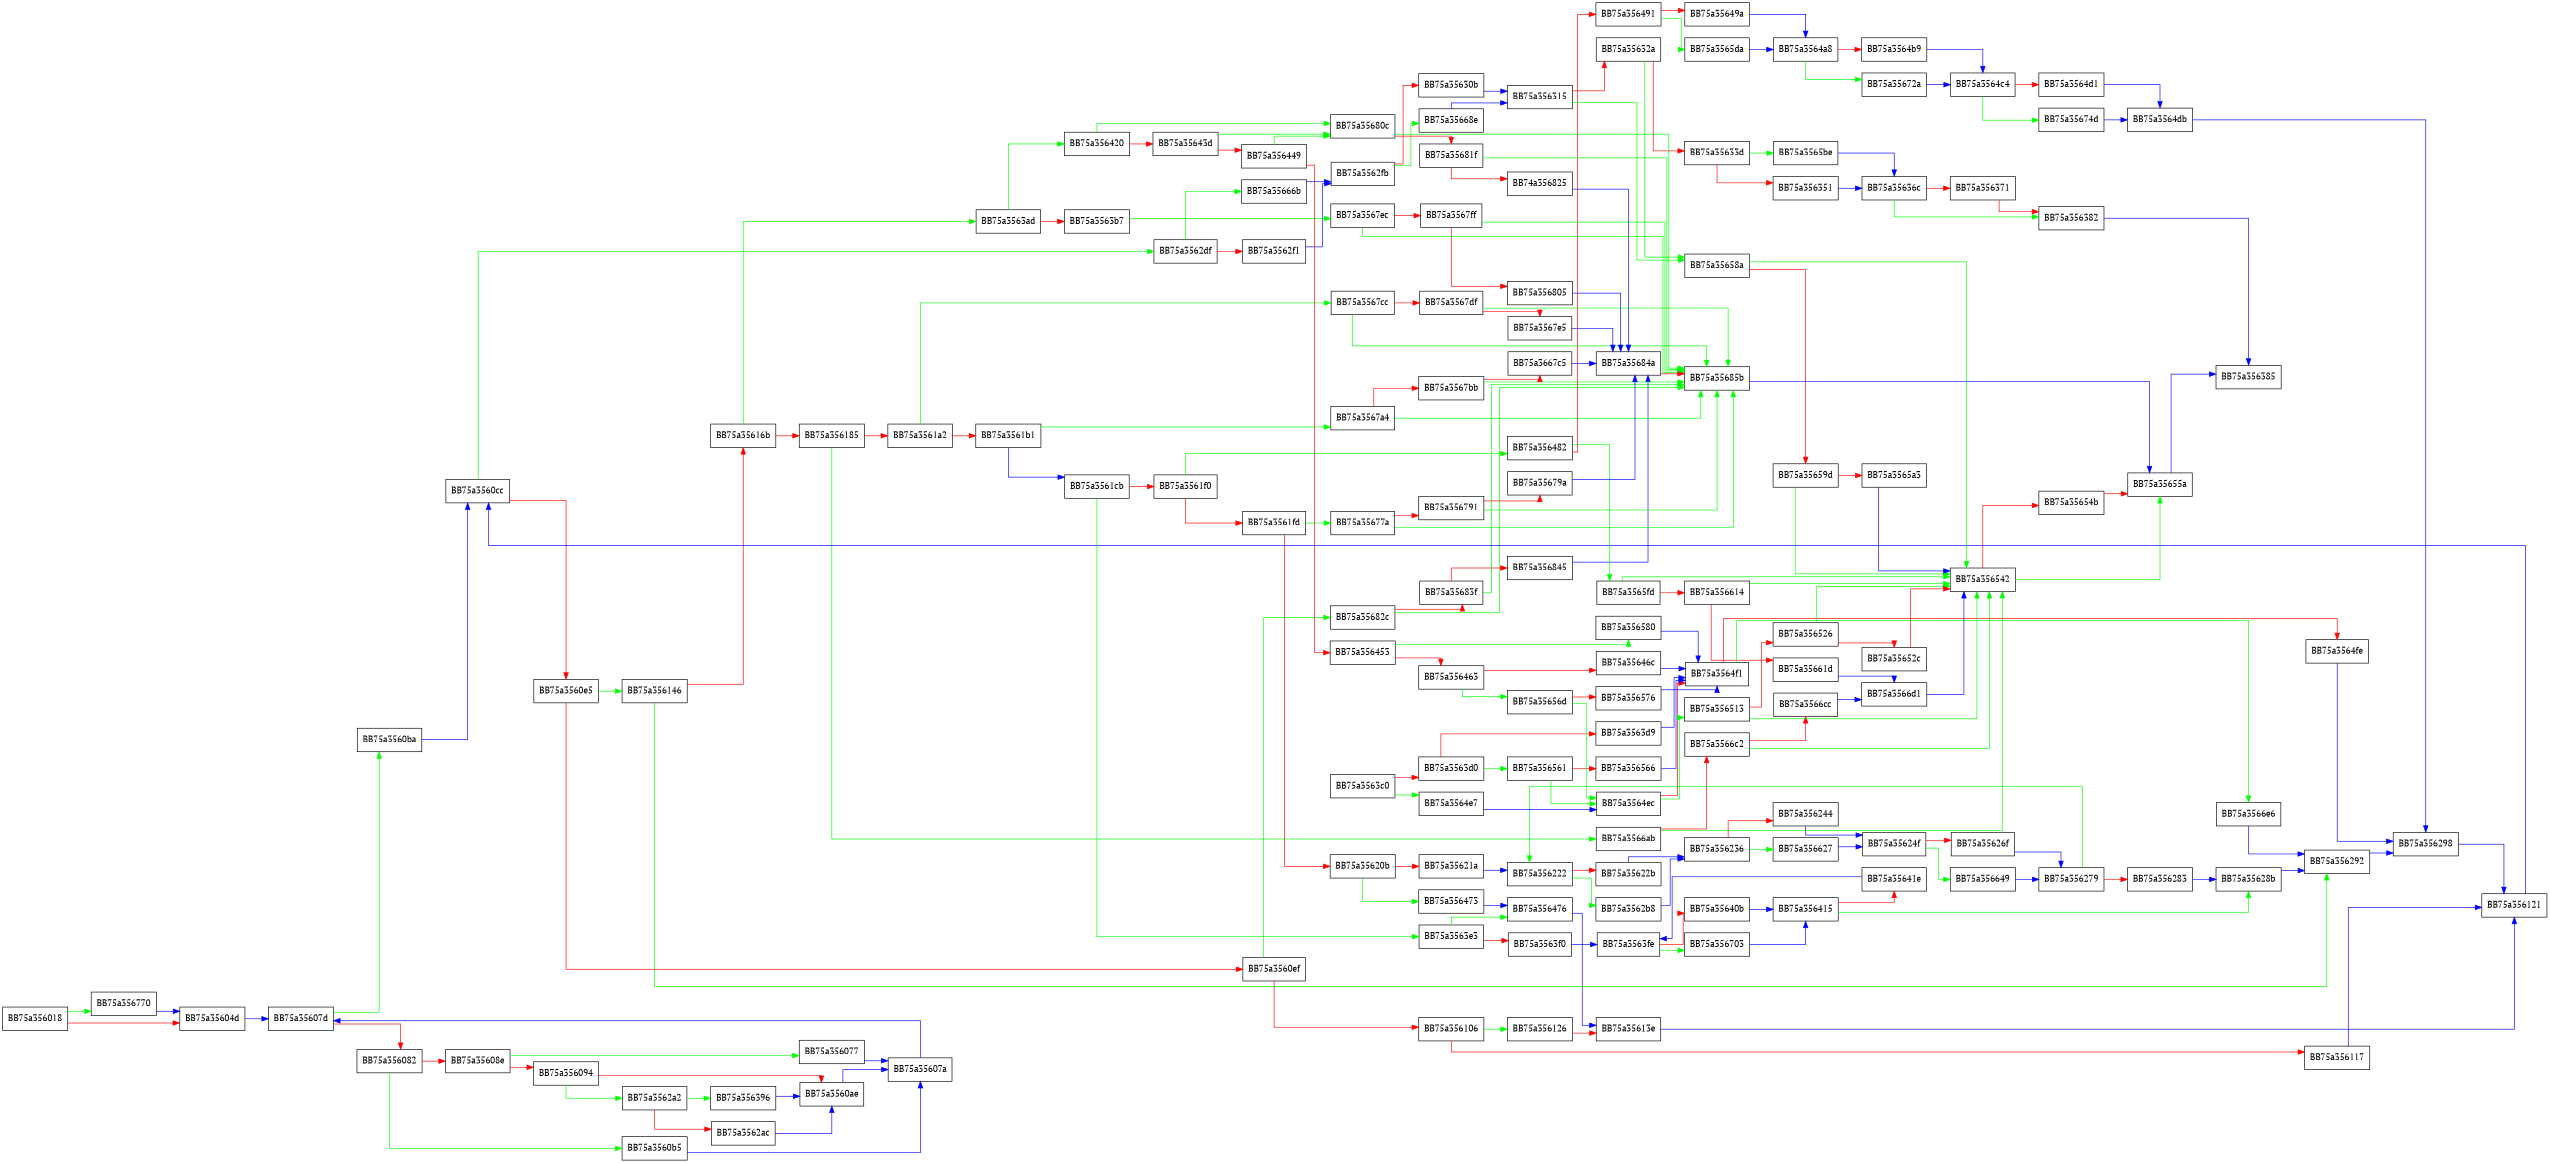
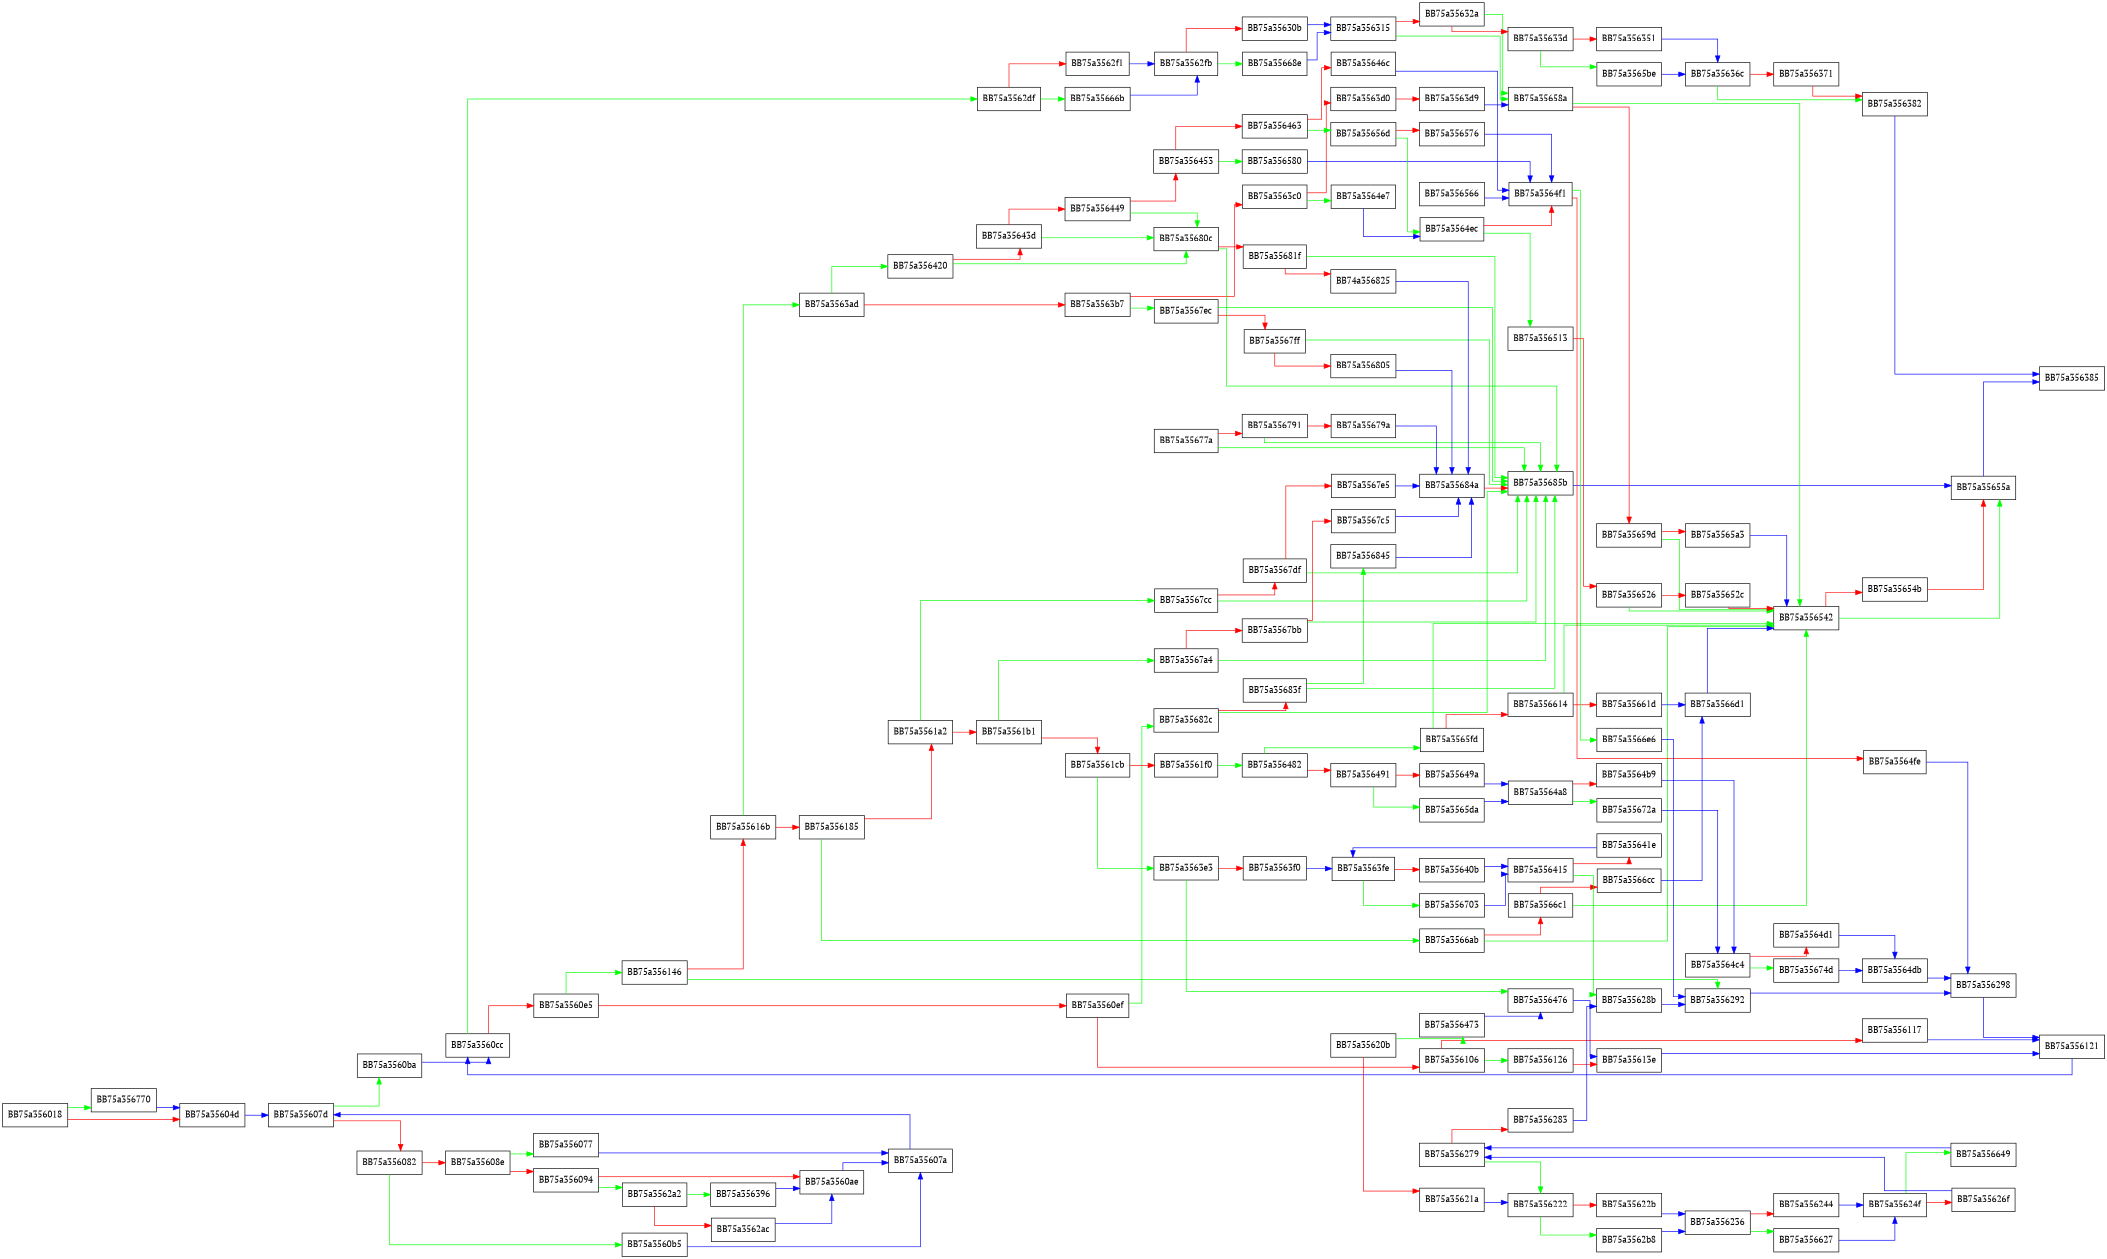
edge "BB75a3563b7" -> "BB75a3563c0": added
node "BB75a3667c5": label "BB75a3667c5" -> "BB75a3567c5"
edge "BB75a3561b1" -> "BB75a3561cb": color blue -> red
node "BB75a3561fd": removed
edge "BB75a35683f" -> "BB75a356845": color red -> green
edge "BB75a3563d9" -> "BB75a3564f1": now "BB75a3563d9" -> "BB75a35658a"
edge "BB75a356513" -> "BB75a356542": removed
node "BB75a3566c2": label "BB75a3566c2" -> "BB75a3566c1"
node "BB75a356561": removed
